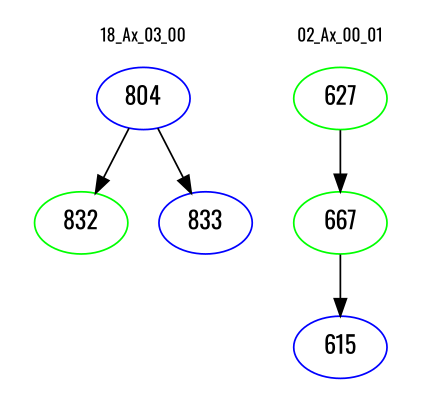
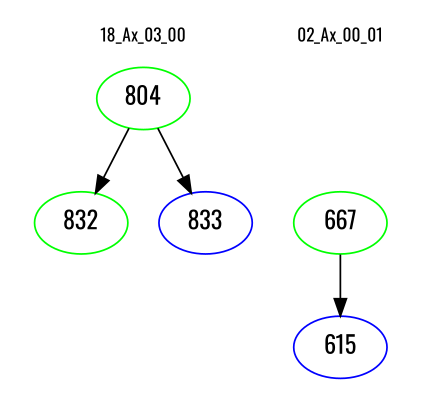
node "804": color blue -> green
node "627": removed
